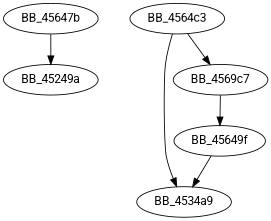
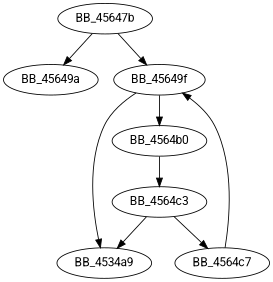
edge "BB_45647b" -> "BB_45649f": added
node "BB_45249a": label "BB_45249a" -> "BB_45649a"
node "BB_4569c7": label "BB_4569c7" -> "BB_4564c7"
node "BB_4564b0": added
